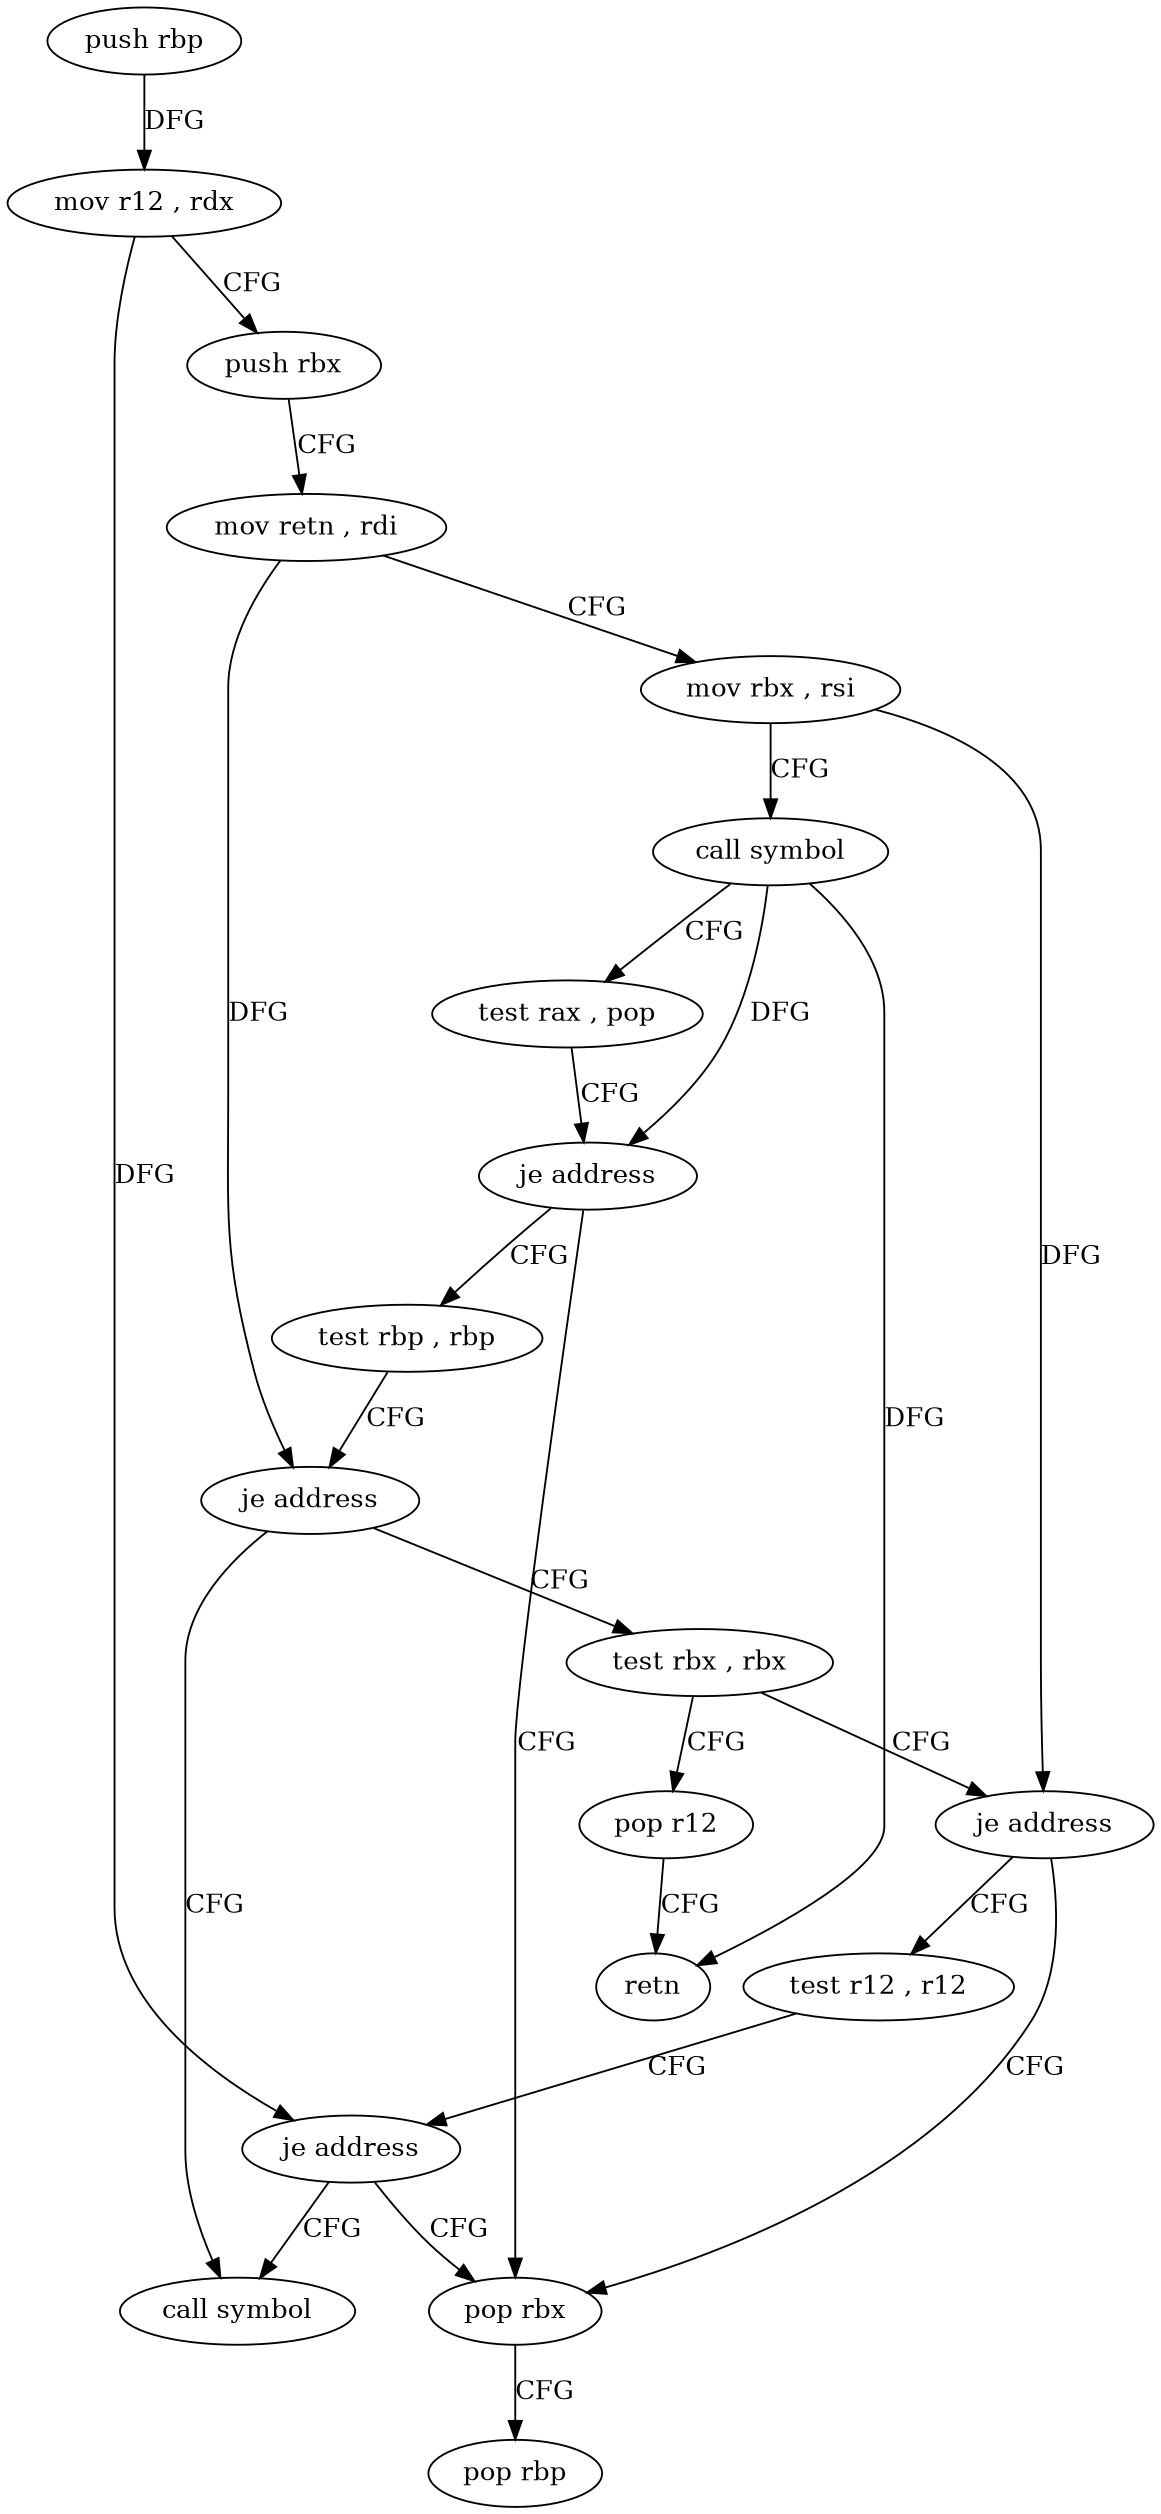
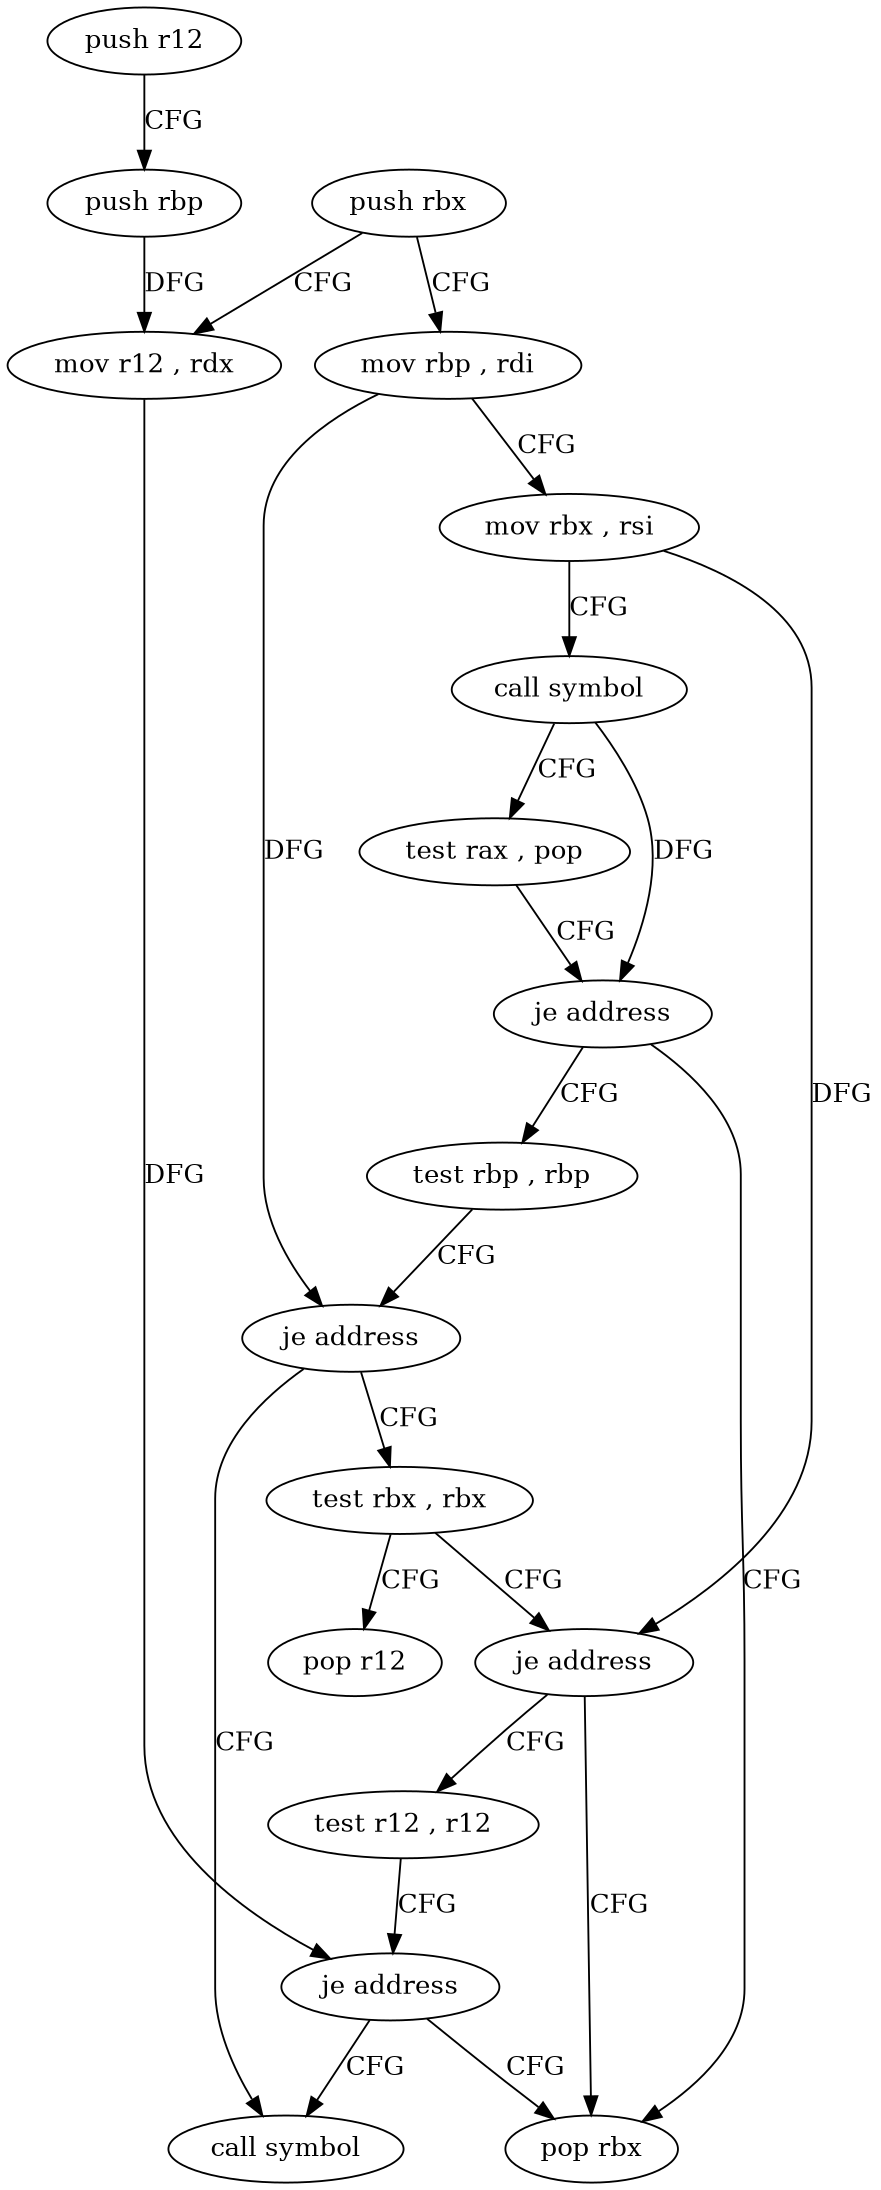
node "push r12": added
edge "mov r12 , rdx" -> "push rbx": reversed
node "mov retn , rdi": label "mov retn , rdi" -> "mov rbp , rdi"
node "retn": removed
node "pop rbp": removed
